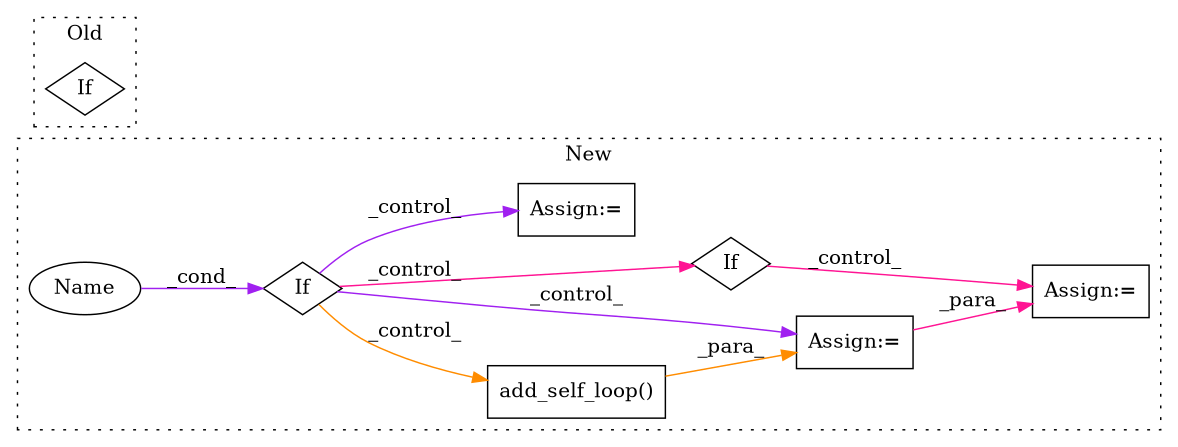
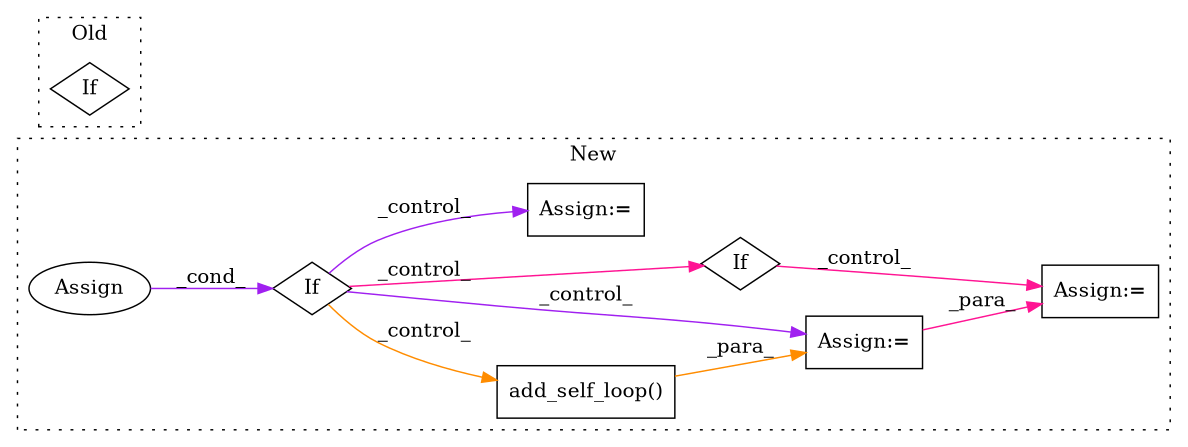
node "Name": label "Name" -> "Assign"
